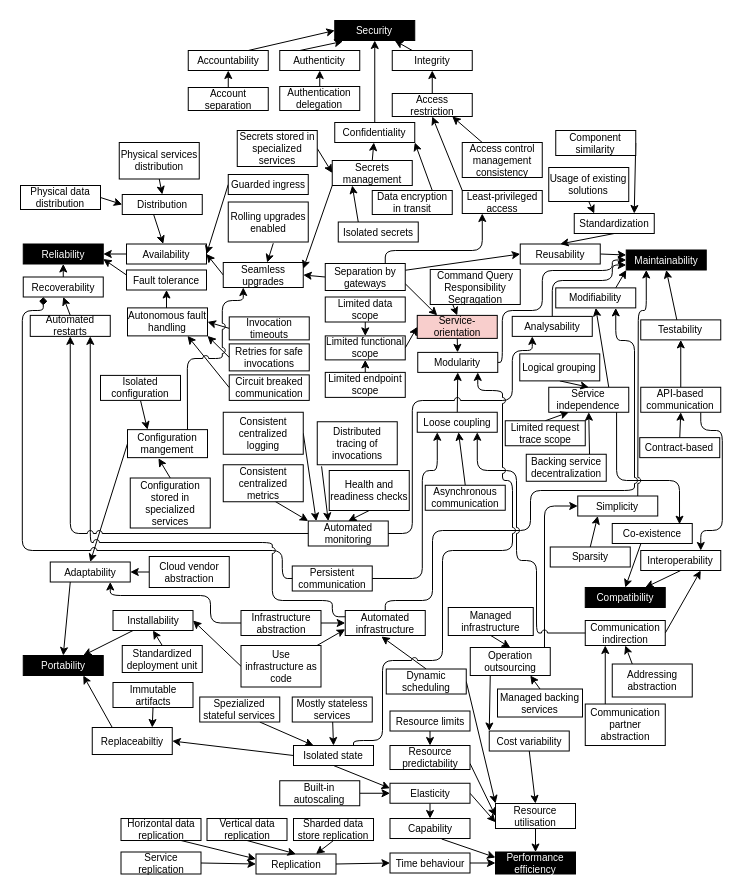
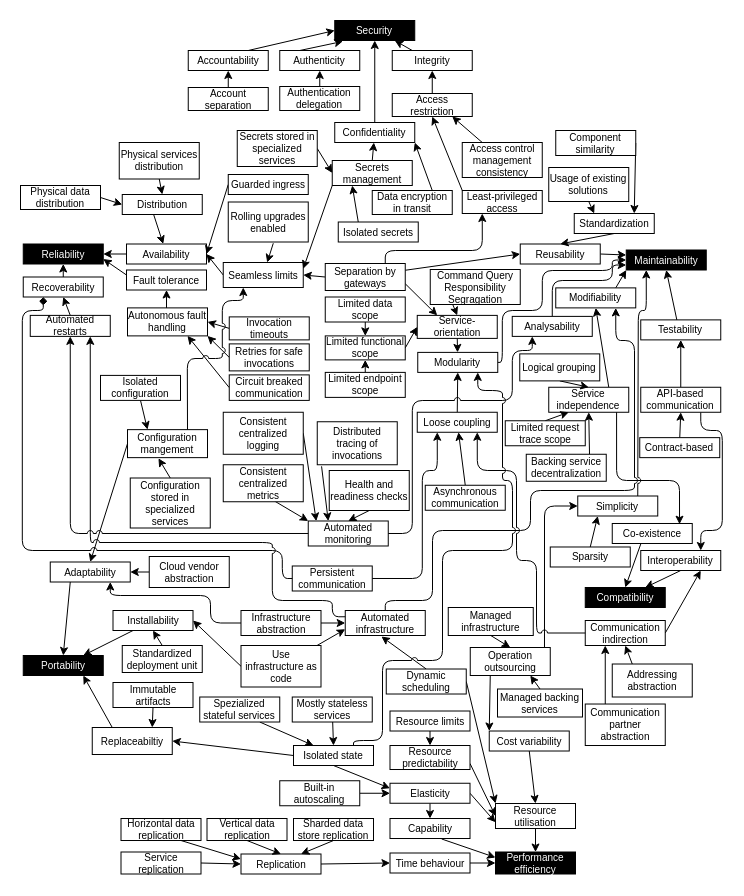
node "Seamless upgrades": label "Seamless upgrades" -> "Seamless limits"
node "Service-orientation": fillcolor #f8cecc -> #ffffff
node "Replication": moved (296, 864) -> (281, 864)
